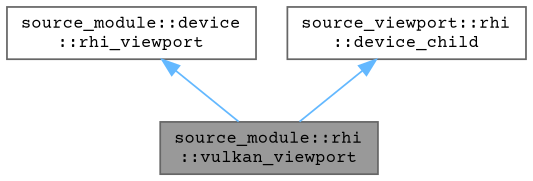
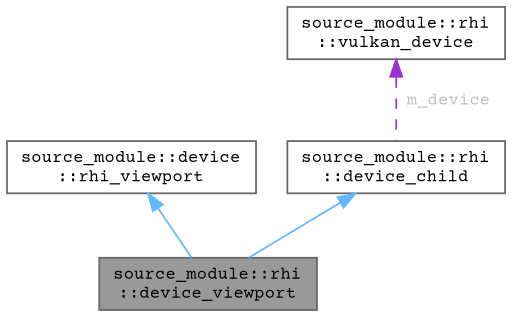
node "source_module::rhi ::vulkan_device": added
node "source_viewport::rhi ::device_child": label "source_viewport::rhi ::device_child" -> "source_module::rhi ::device_child"
node "source_module::rhi ::vulkan_viewport": label "source_module::rhi ::vulkan_viewport" -> "source_module::rhi ::device_viewport"
